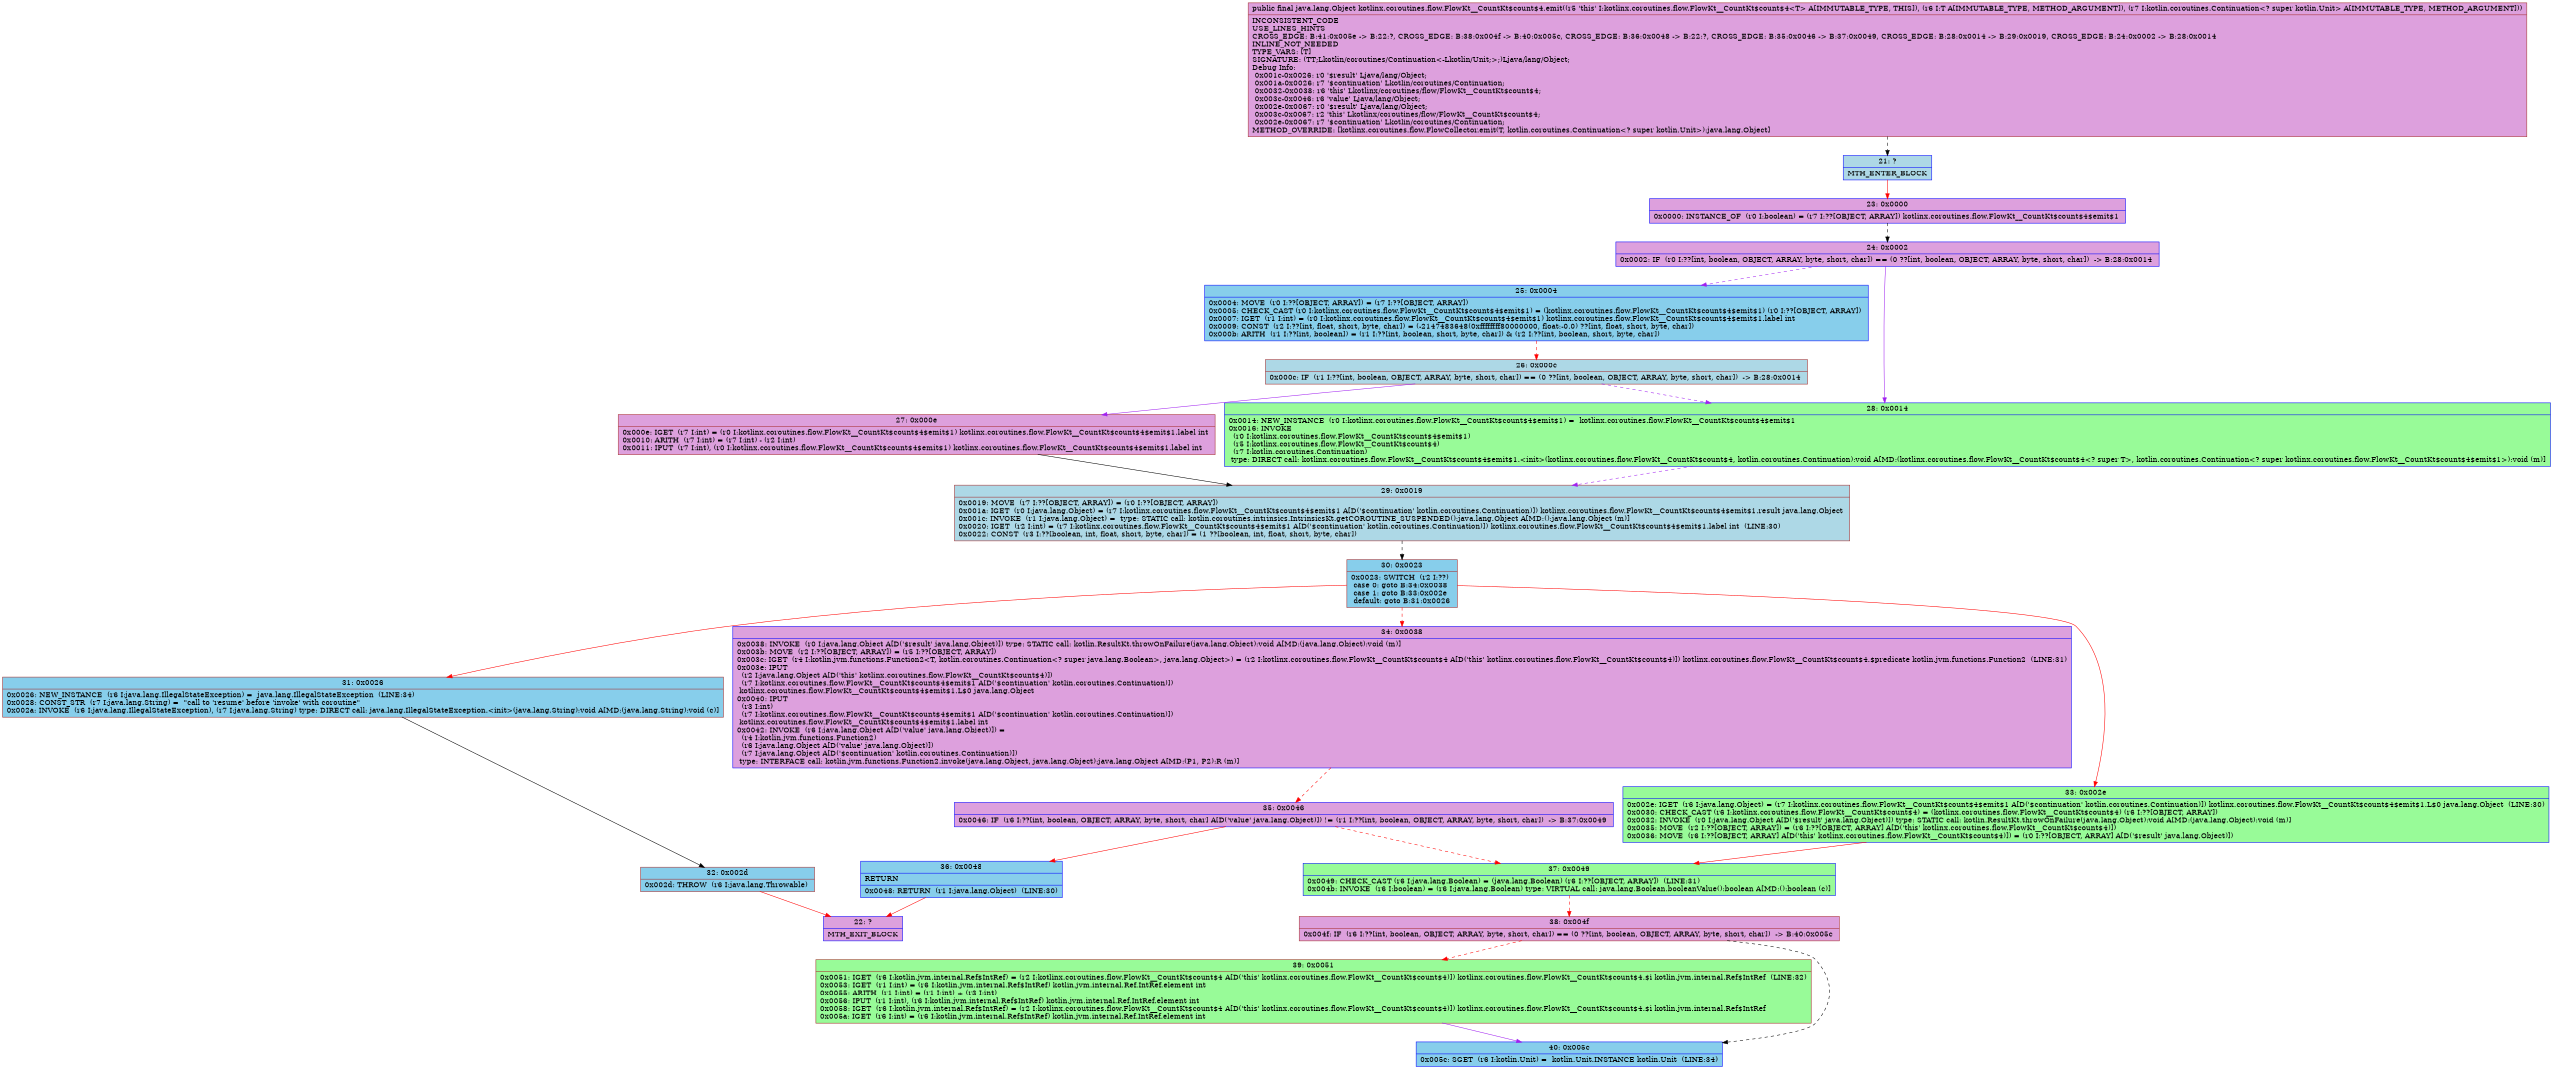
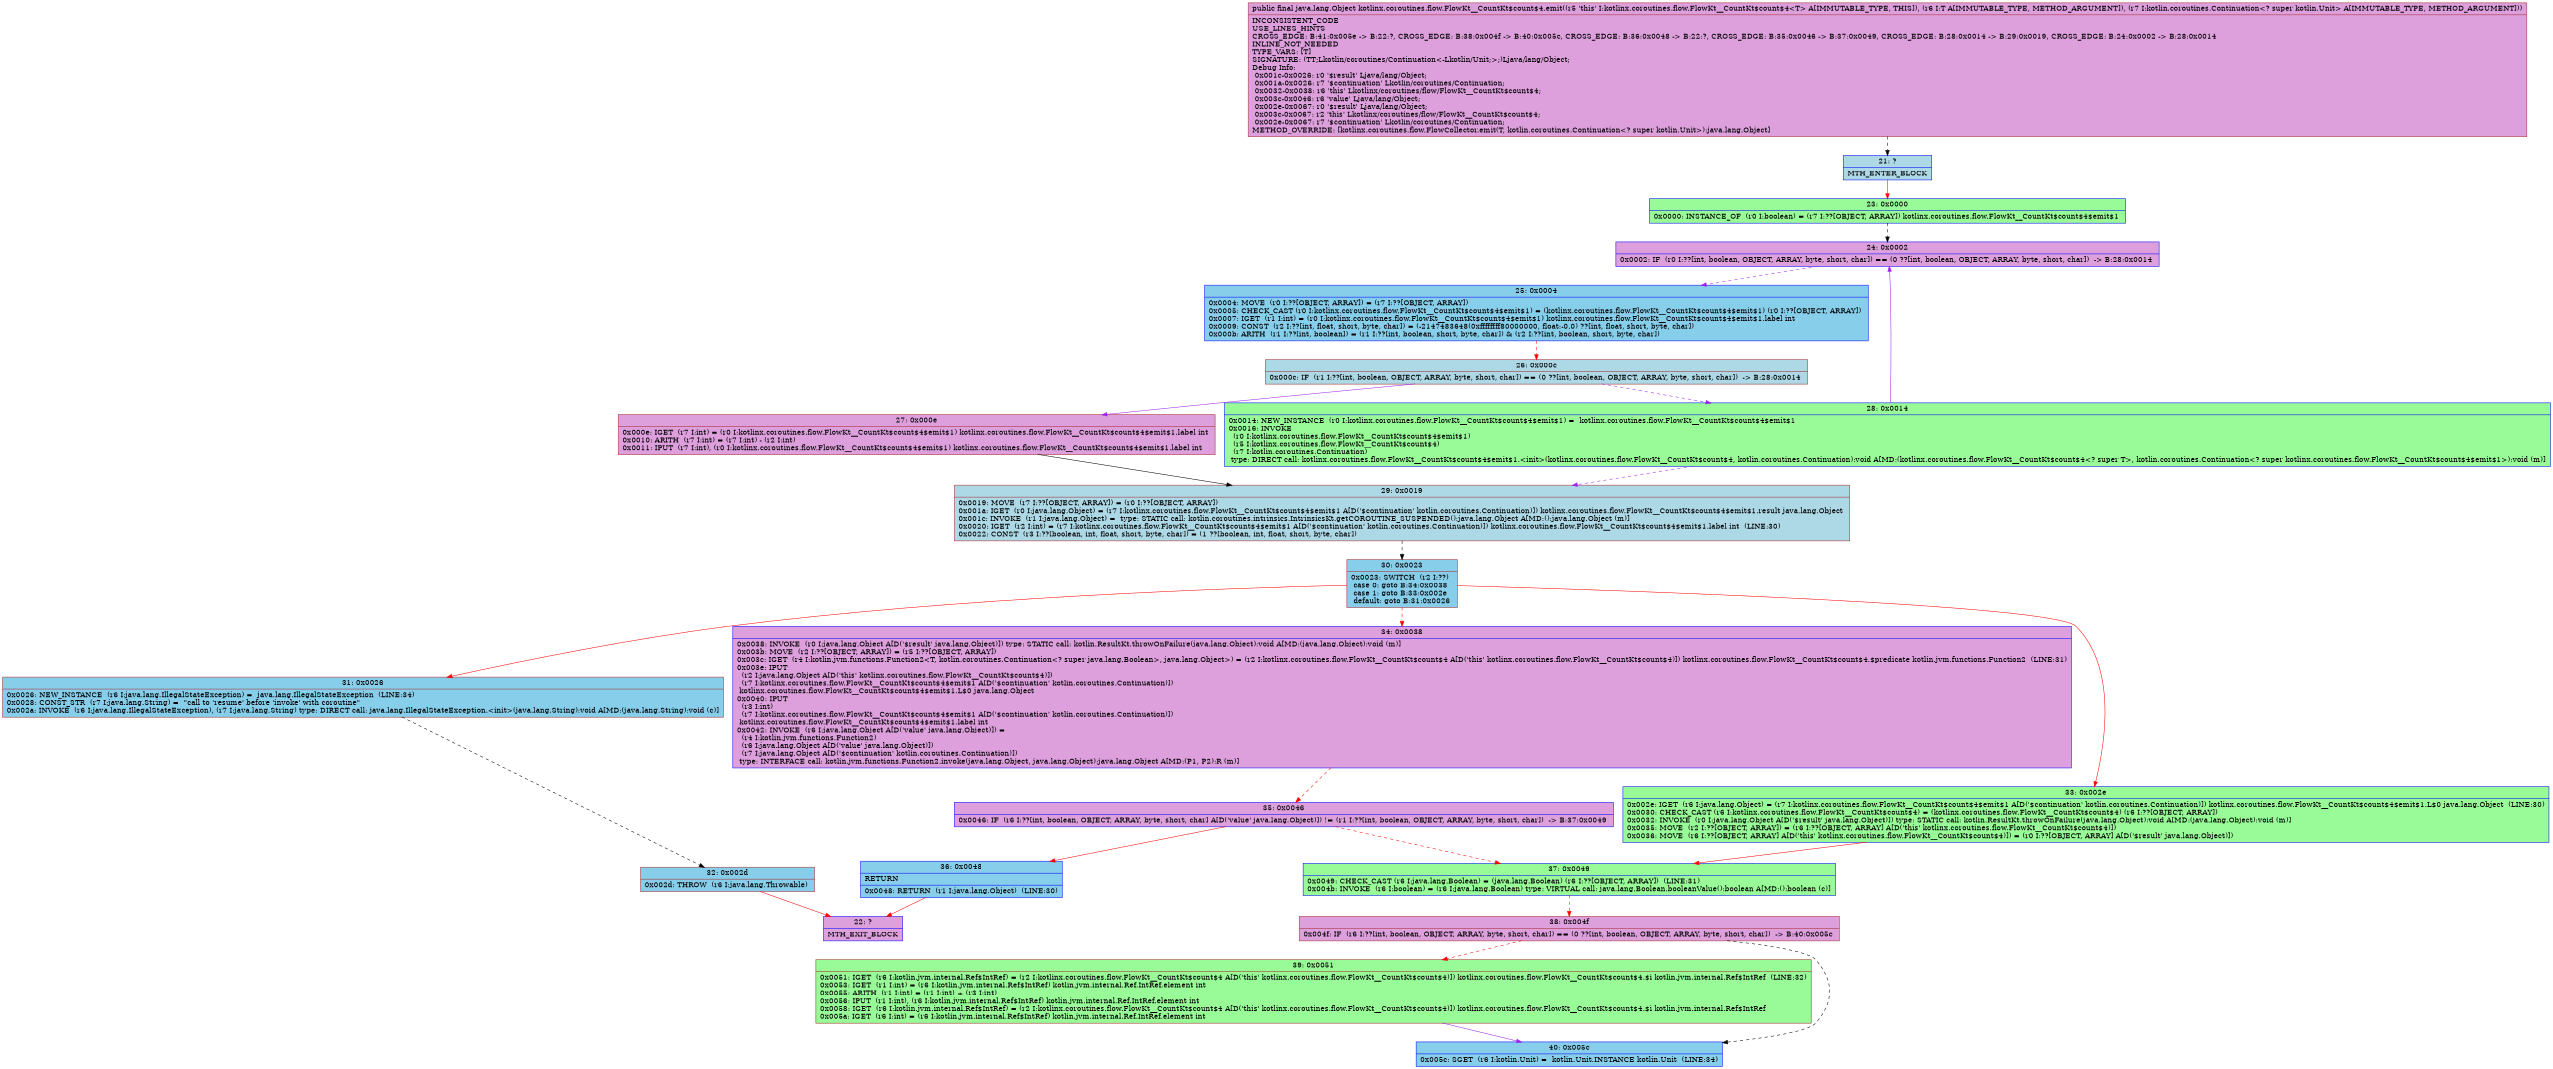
node "23: 0x0000": fillcolor plum -> palegreen
edge "24: 0x0002" -> "28: 0x0014": reversed
edge "31: 0x0026" -> "32: 0x002d": style solid -> dashed
